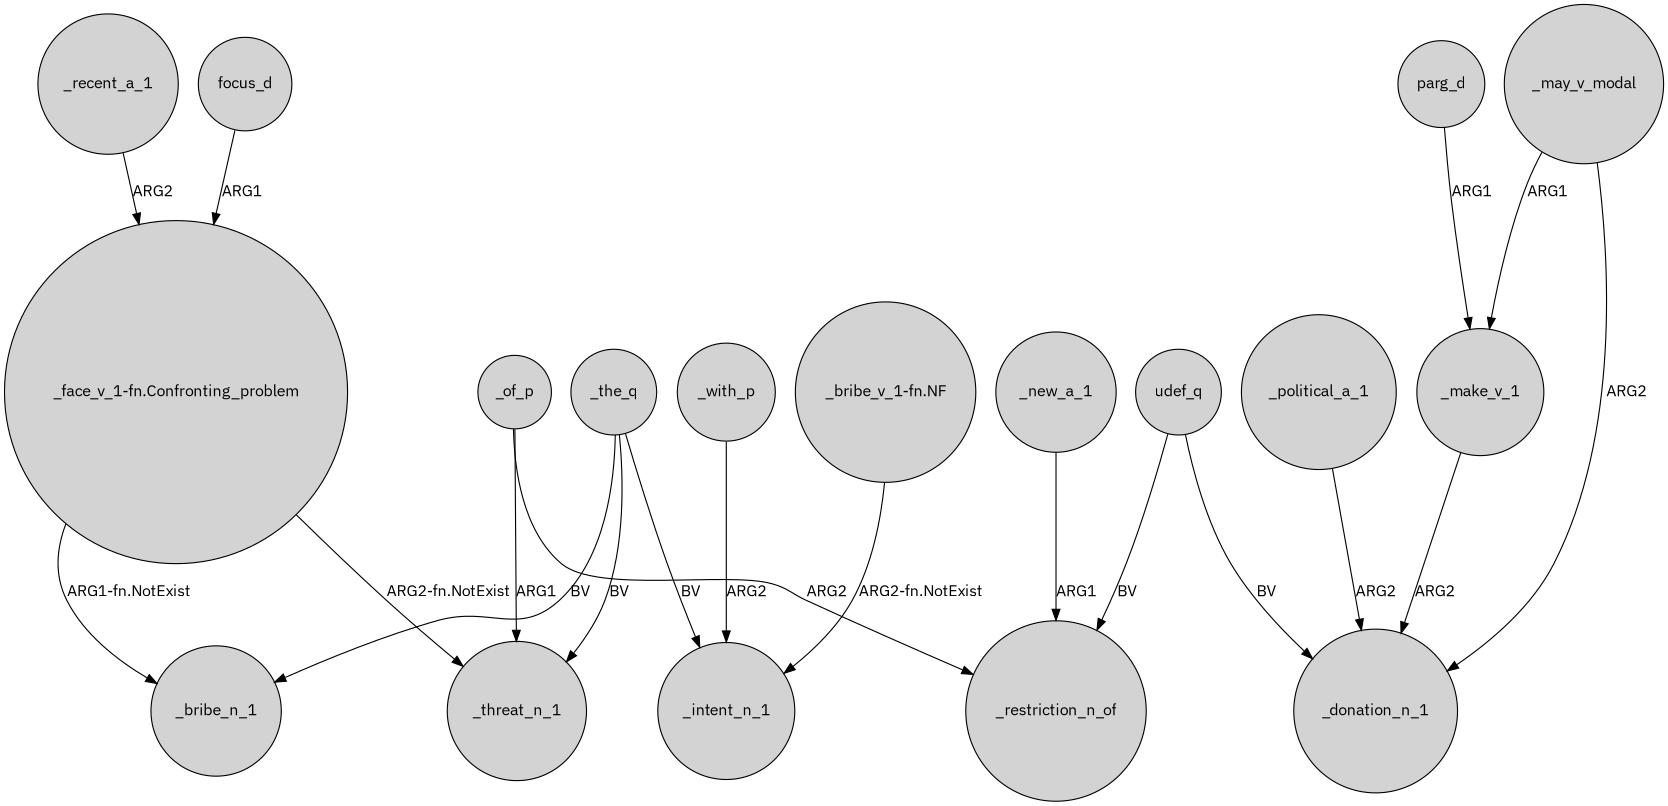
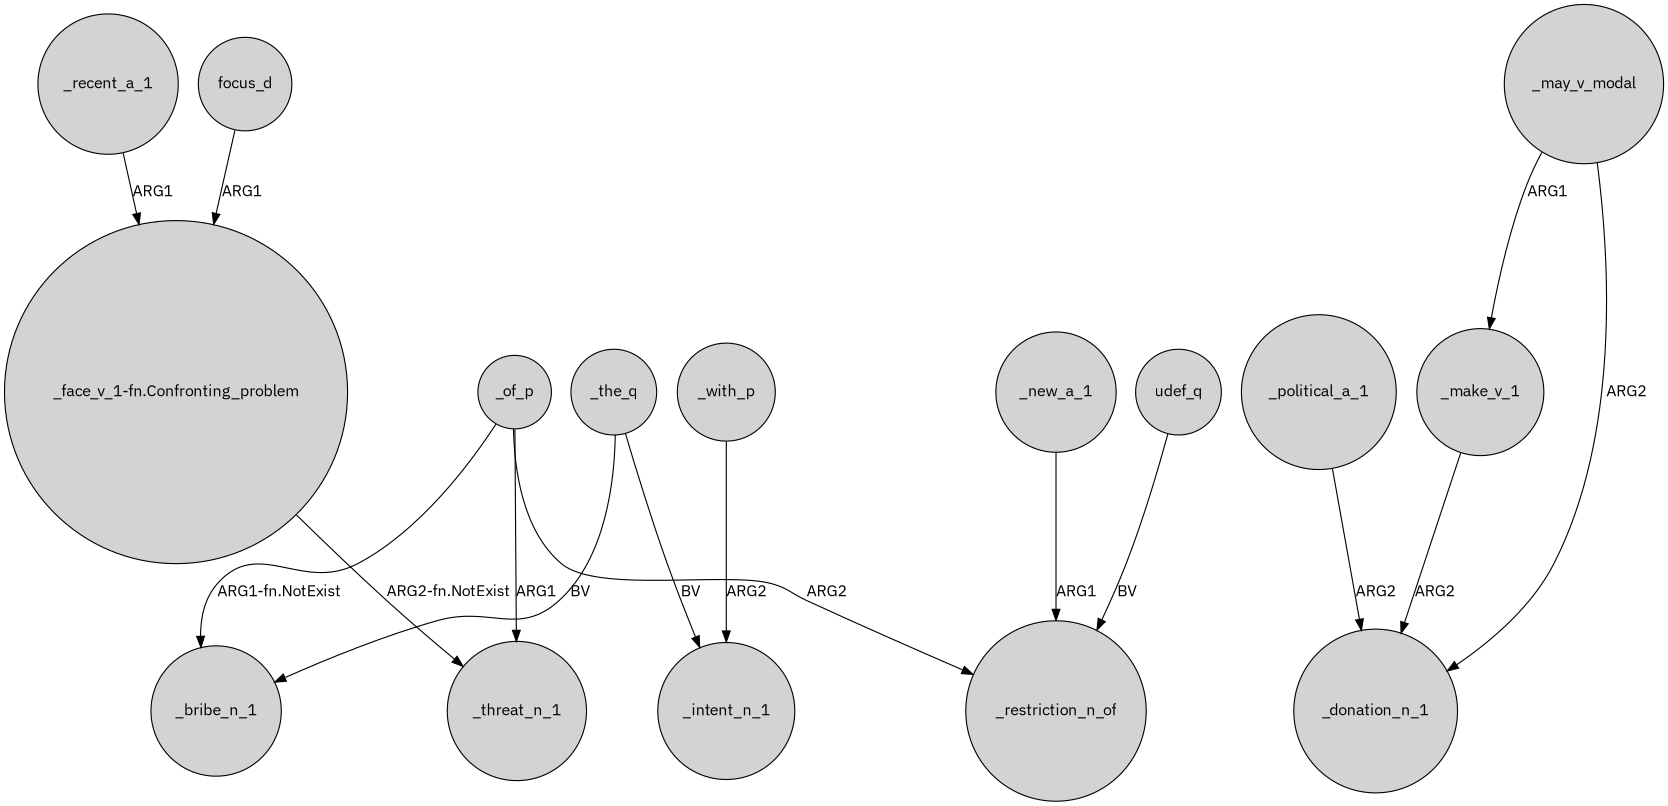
node "parg_d": removed
edge "_recent_a_1" -> "_face_v_1-fn.Confronting_problem": label "ARG2" -> "ARG1"
node "_bribe_v_1-fn.NF": removed
edge "_the_q" -> "_threat_n_1": removed, label "BV"
edge "udef_q" -> "_donation_n_1": removed, label "BV"
edge "_face_v_1-fn.Confronting_problem" -> "_bribe_n_1": now "_of_p" -> "_bribe_n_1"
